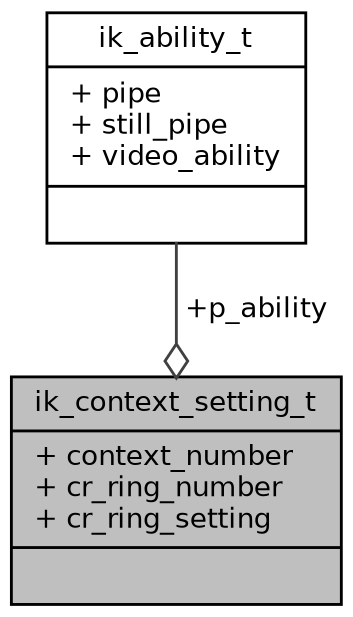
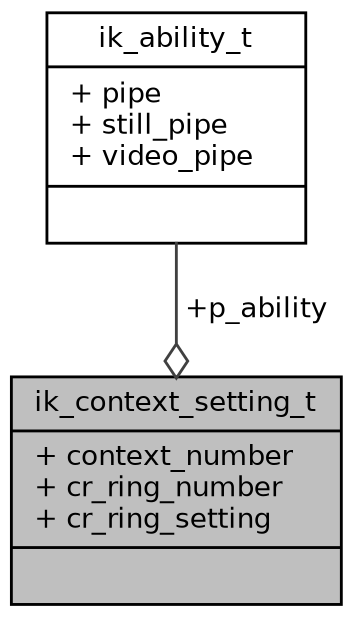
node "ik_ability_t": text "+ video_ability" -> "+ video_pipe"
